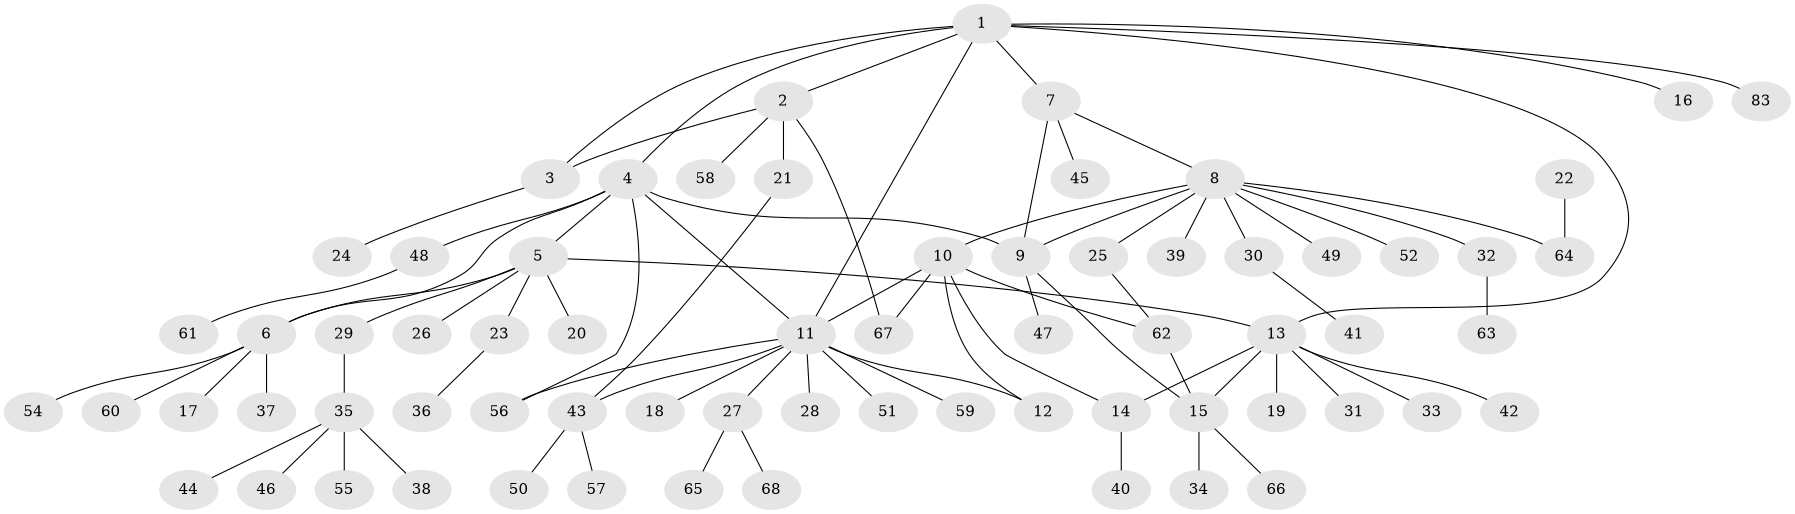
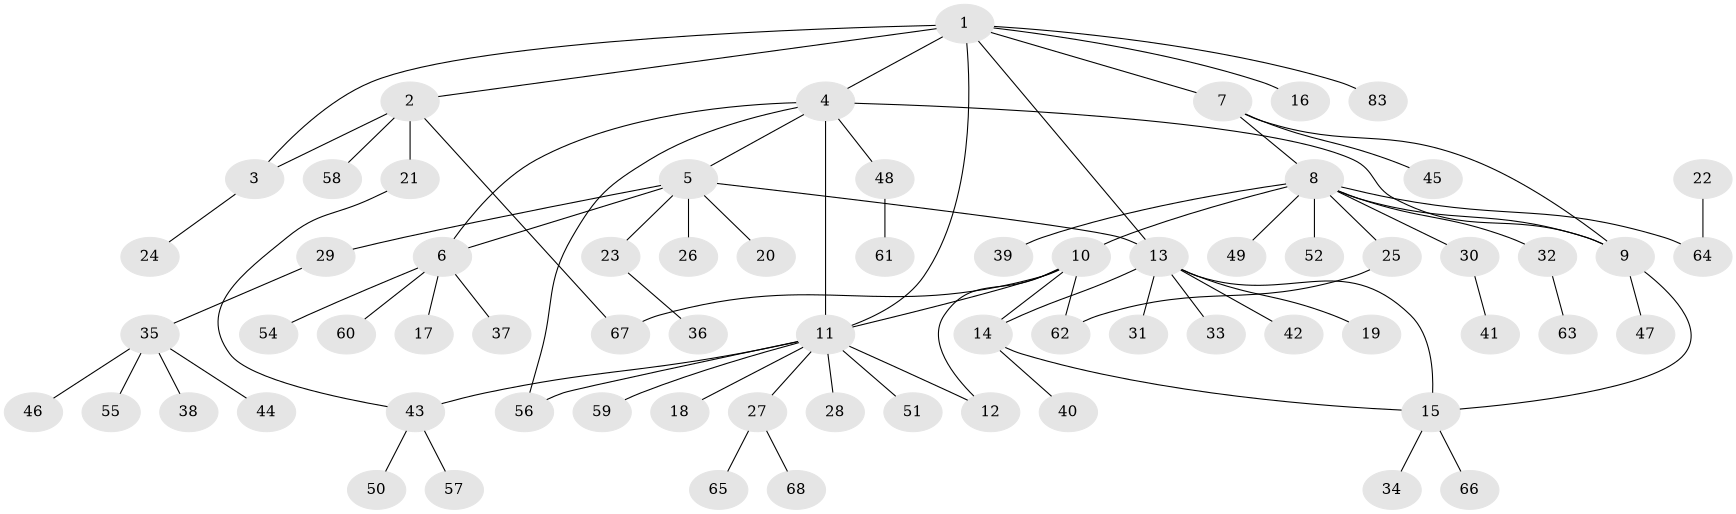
edge "62" -- "15": now "14" -- "15"
